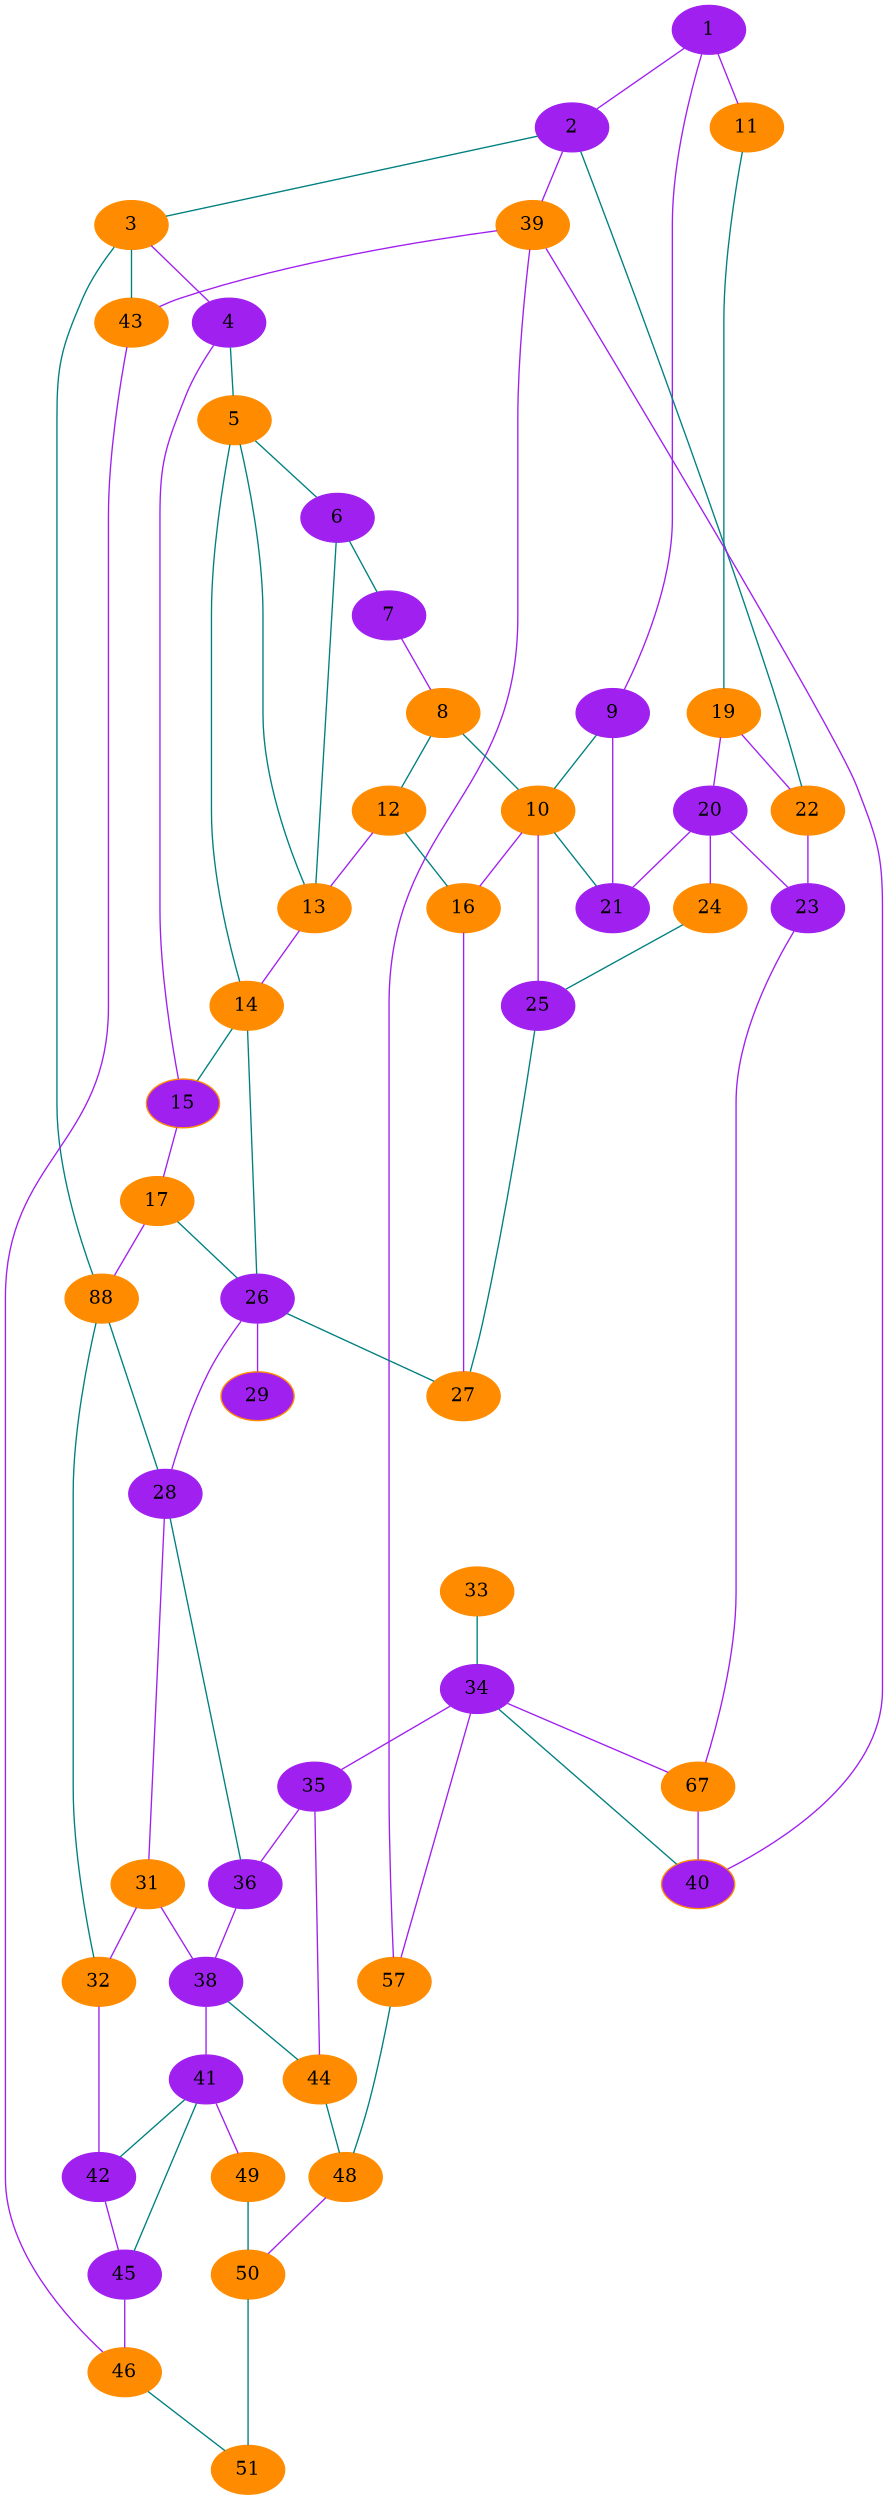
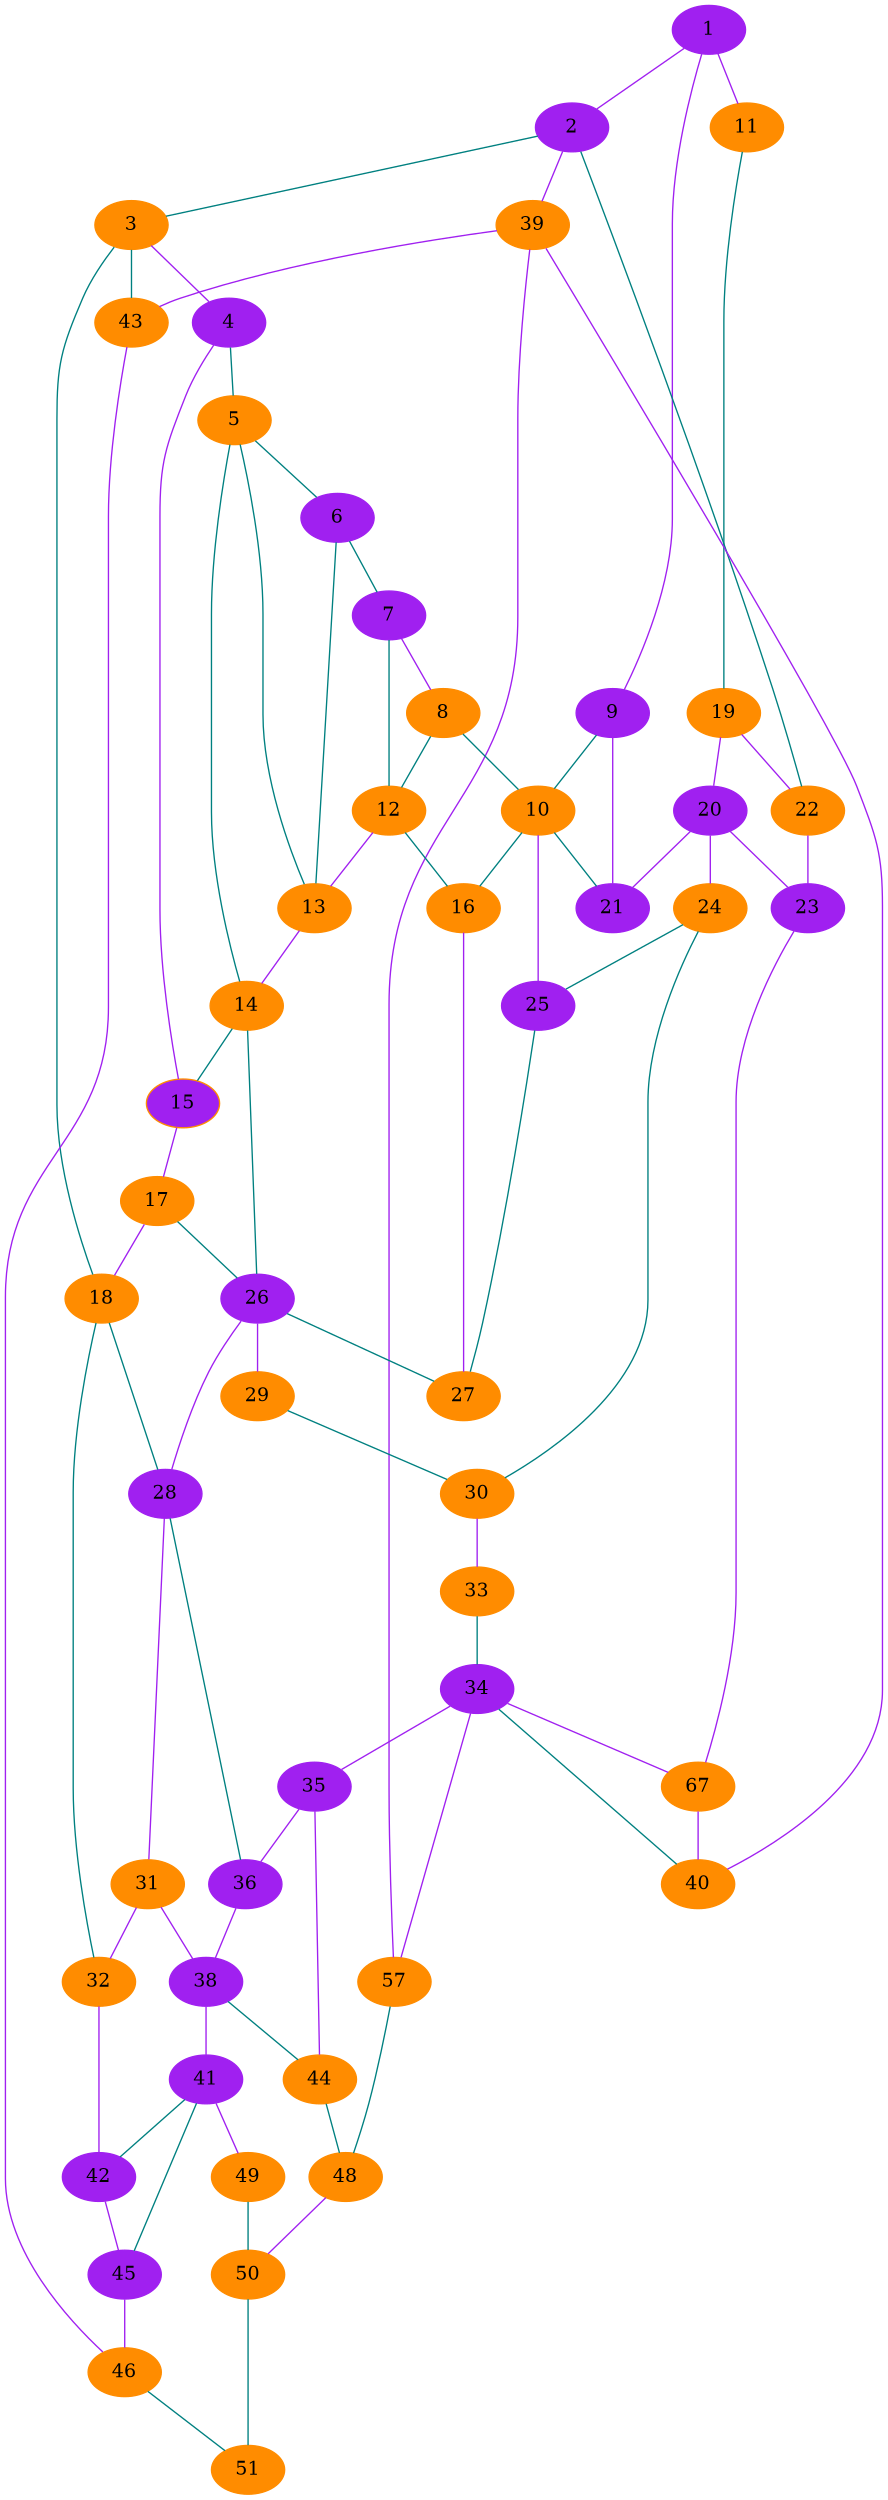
edge "7" -- "12": added
edge "10" -- "16": color purple -> teal
node "88": label "88" -> "18"
node "29": fillcolor purple -> darkorange
node "30": added
node "40": fillcolor purple -> darkorange
